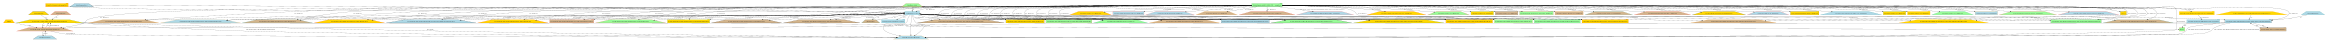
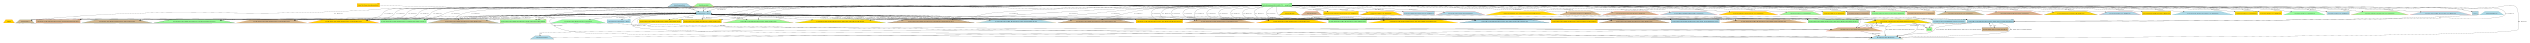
edge "(MethodParameterIn,OMX_IN OMX_PTR        paramData)" -> "(Call,(QOMX_VIDEO_PARAM_DIVXTYPE *) paramData)": now "(MethodParameterIn,OMX_IN OMX_PTR        paramData)" -> "(Identifier,NULL)"
node "1000110": fillcolor gold -> lightblue
